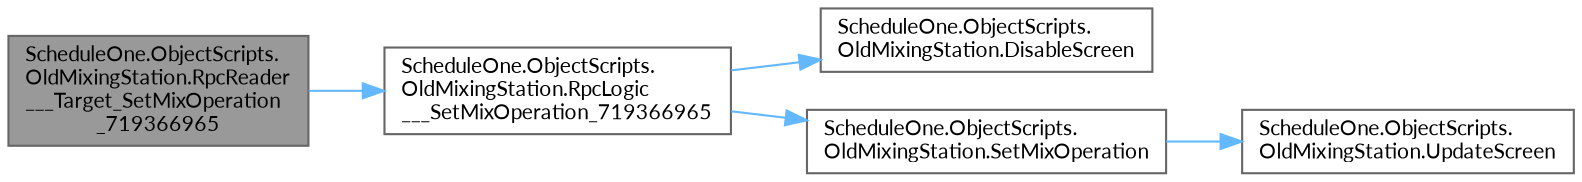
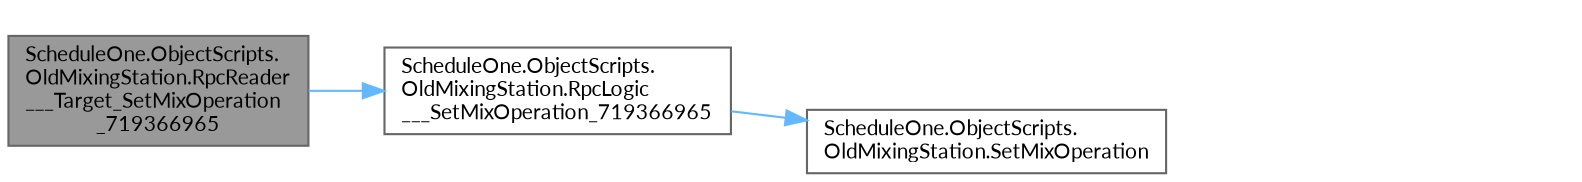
node "ScheduleOne.ObjectScripts. OldMixingStation.DisableScreen": removed
node "ScheduleOne.ObjectScripts. OldMixingStation.UpdateScreen": removed
